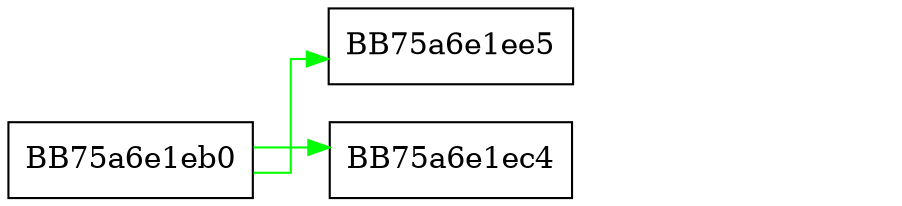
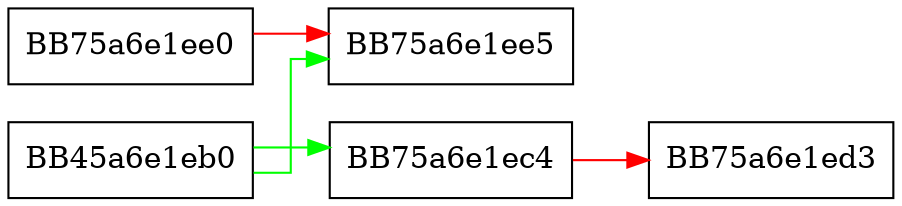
node "BB75a6e1ee0": added
node "BB75a6e1eb0": label "BB75a6e1eb0" -> "BB45a6e1eb0"
node "BB75a6e1ed3": added
